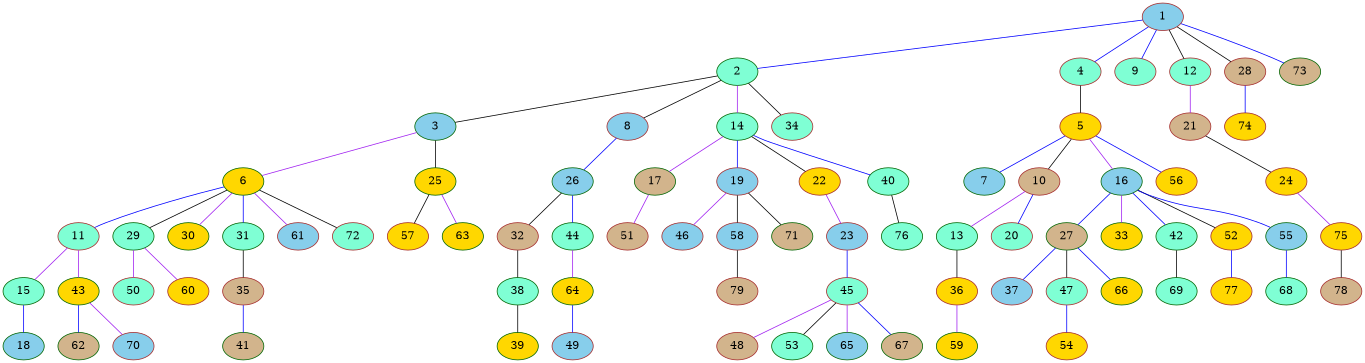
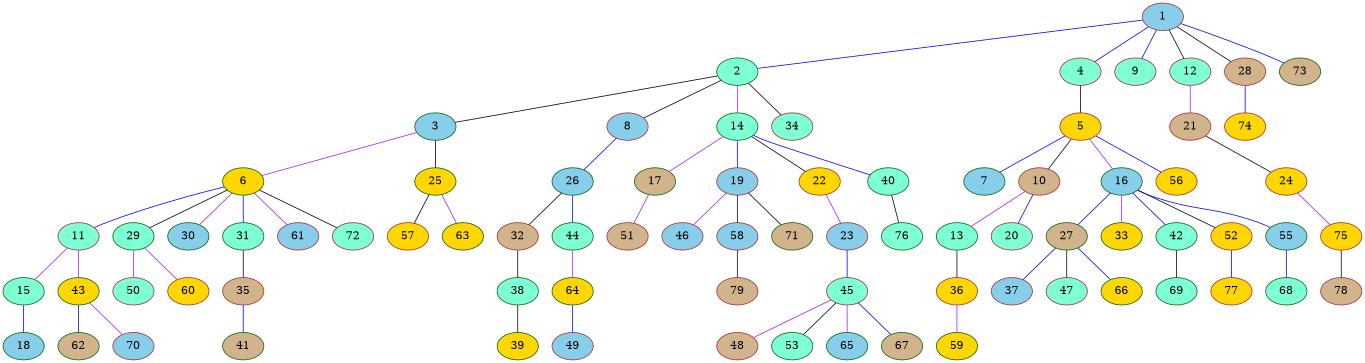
node "30": fillcolor gold -> skyblue
node "54": removed
